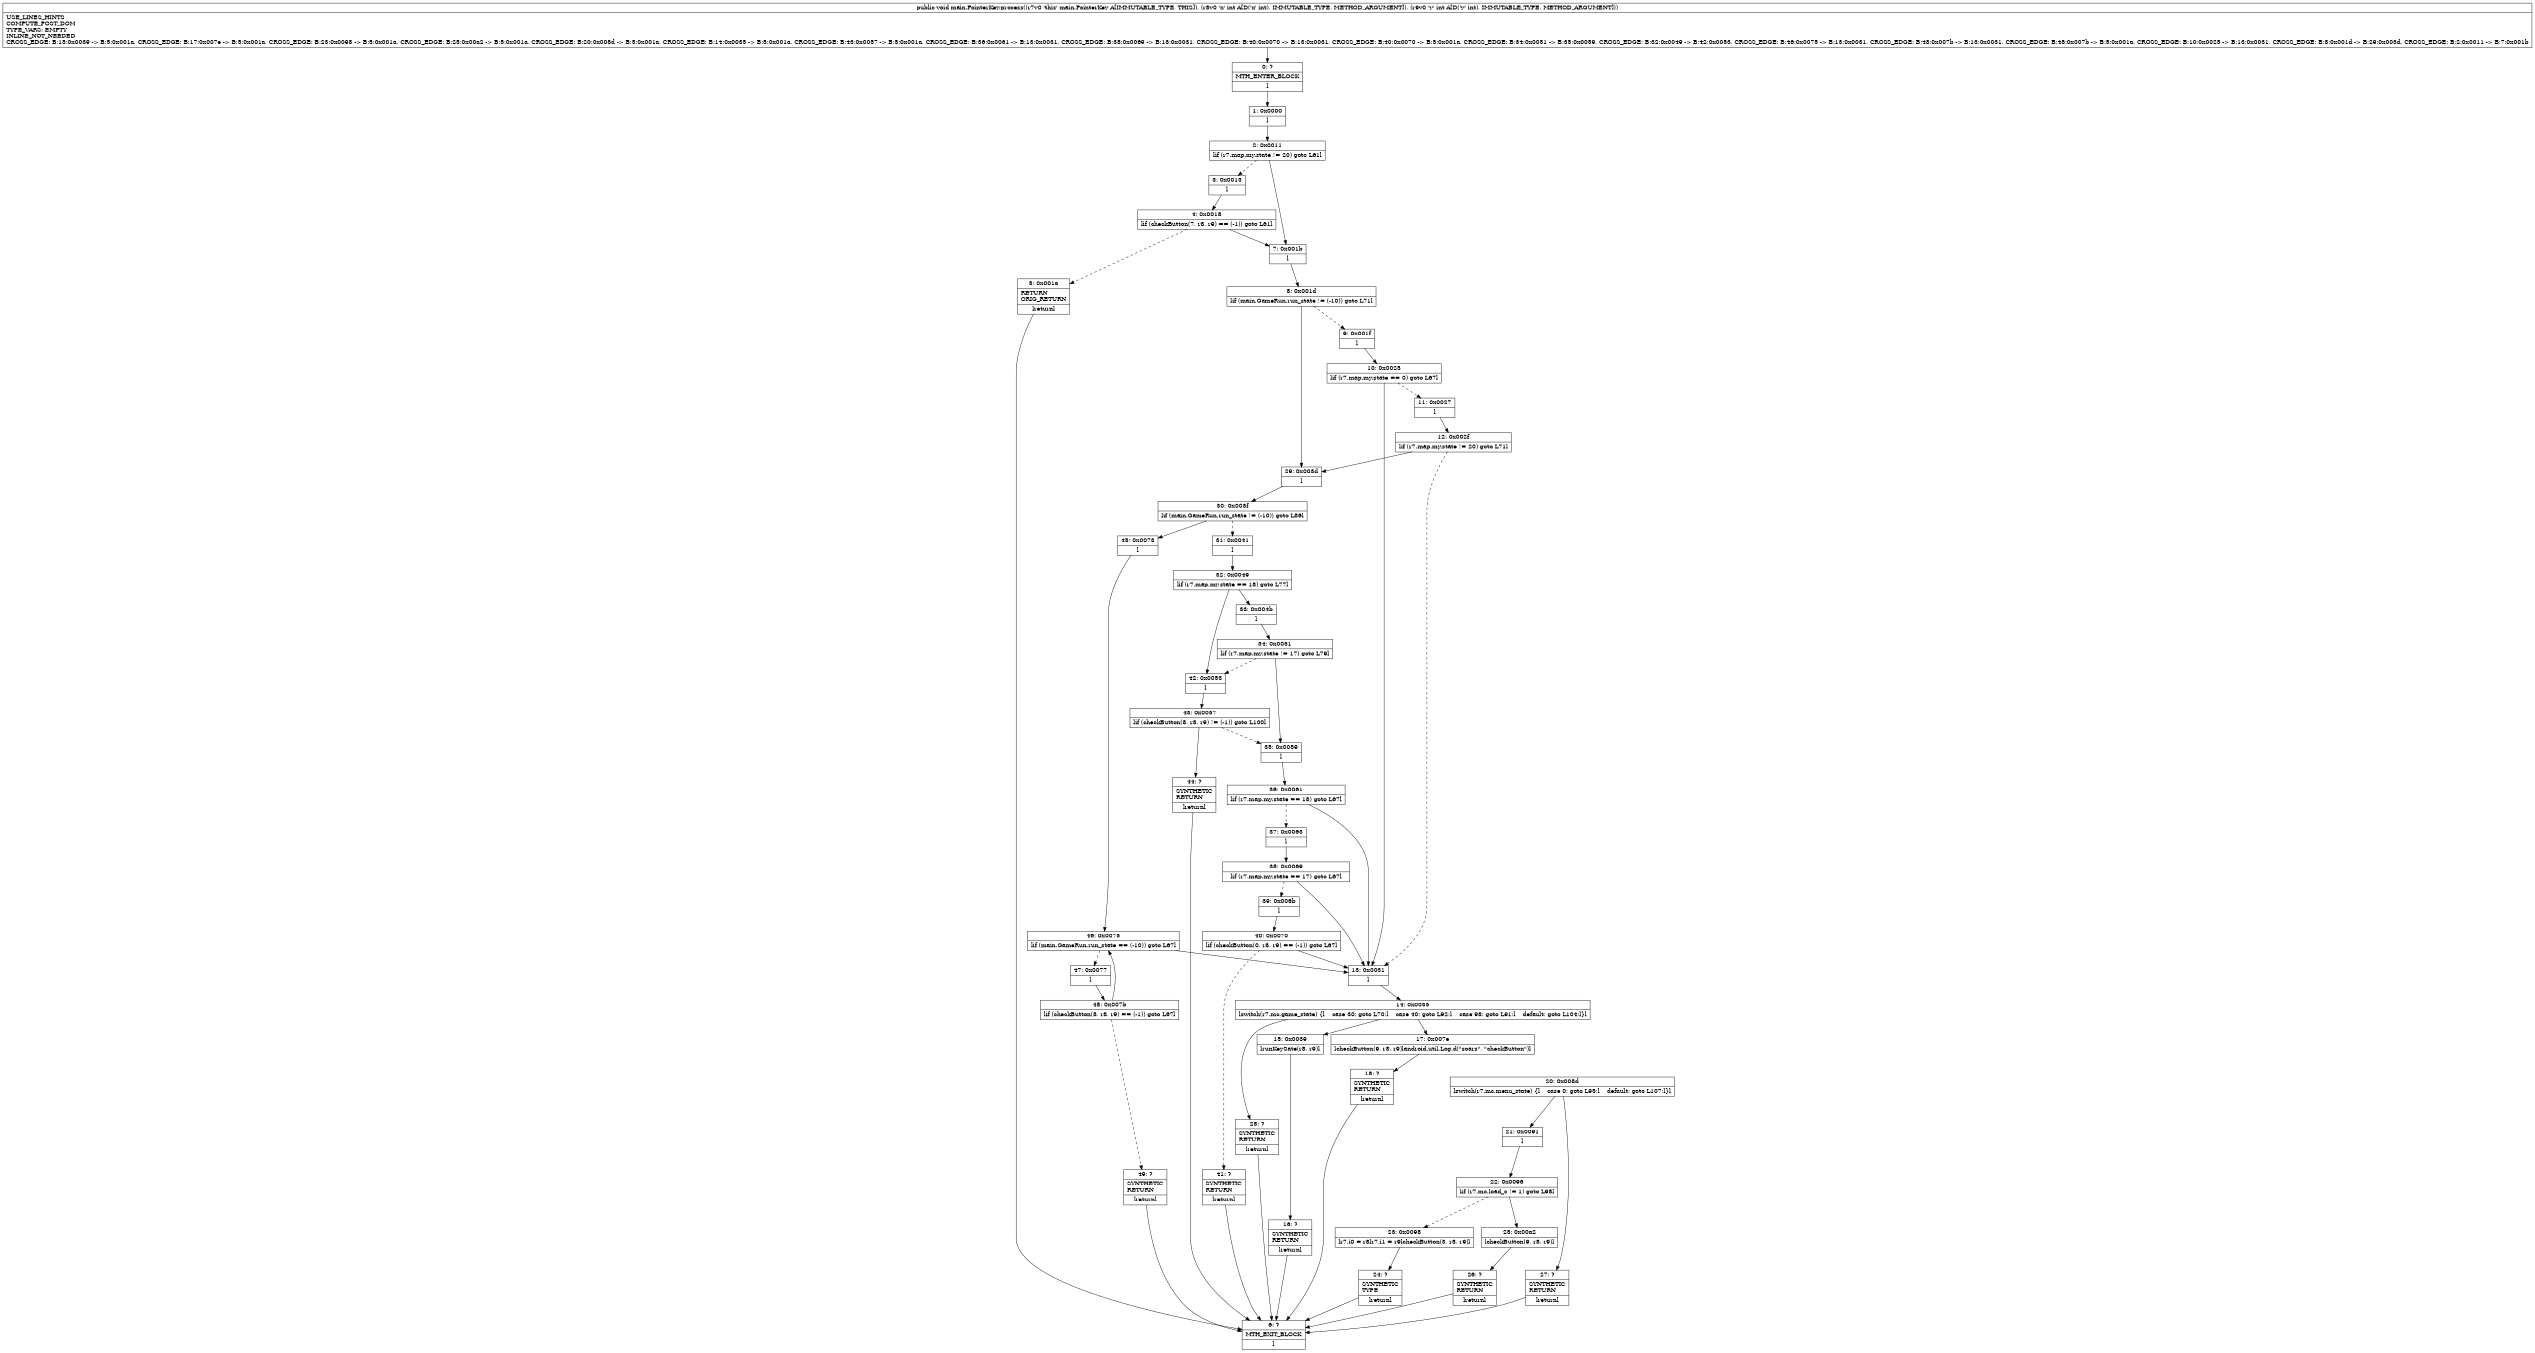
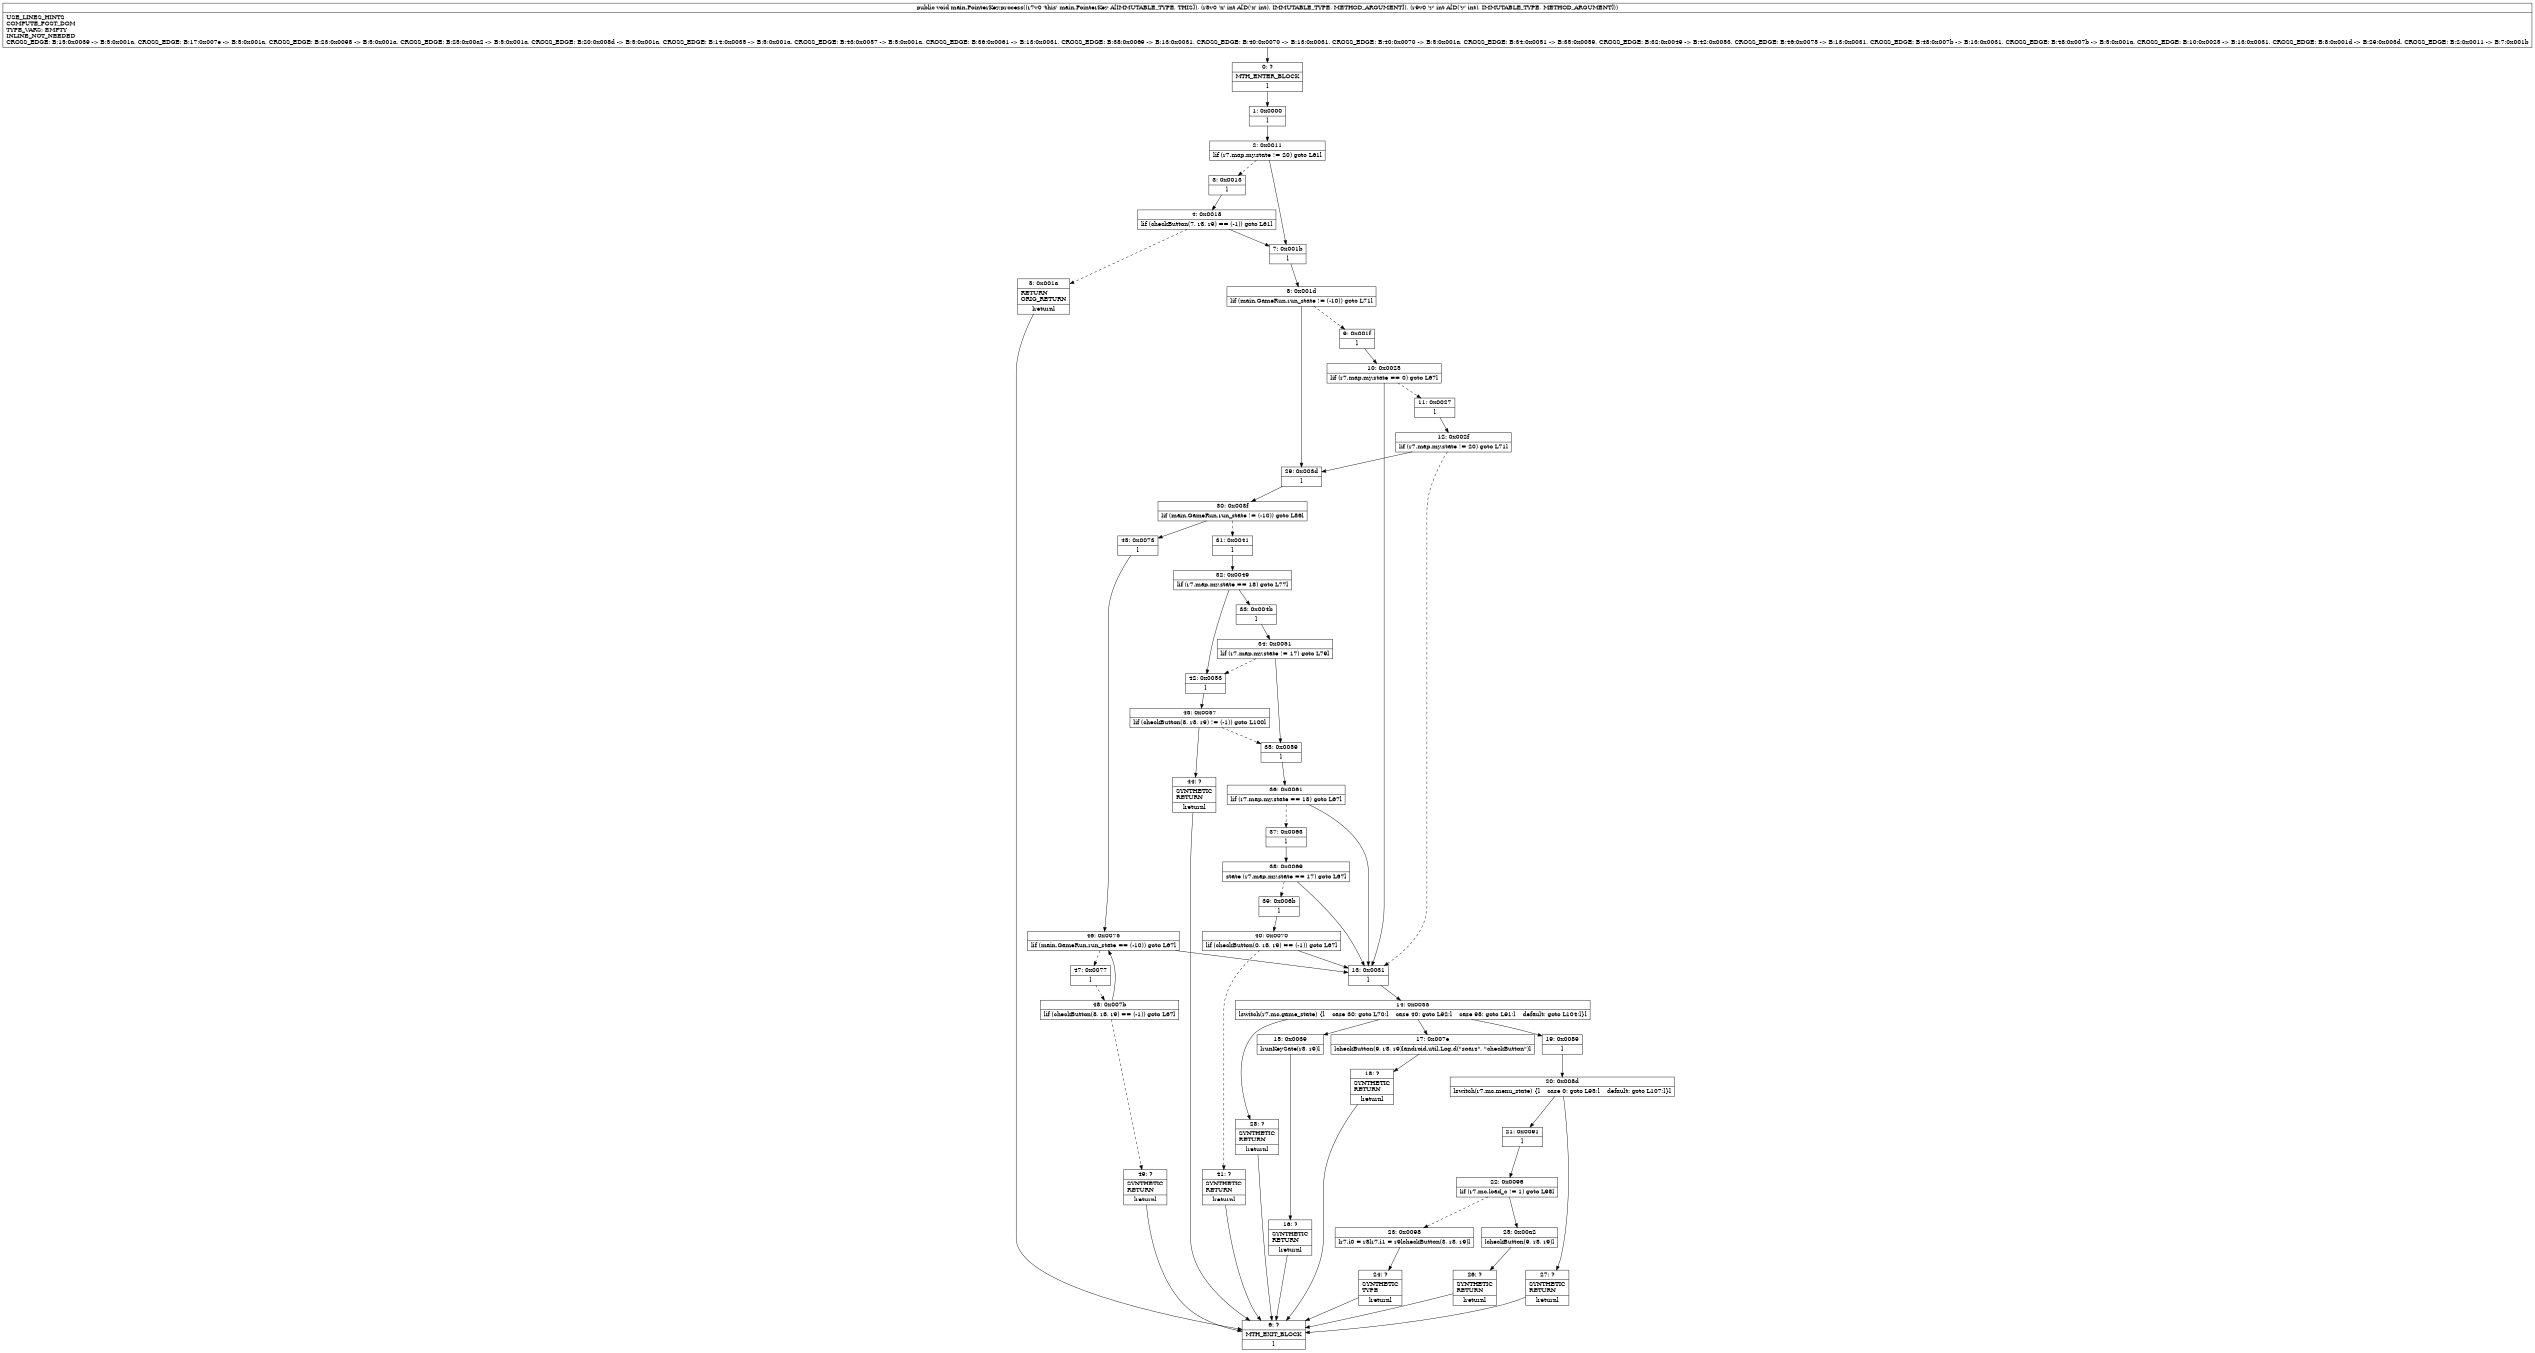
node "38: 0x0069": text "lif (r7.map.my.state == 17) goto L67l" -> "state (r7.map.my.state == 17) goto L67l"
edge "47: 0x0077" -> "48: 0x007b": style solid -> dashed
node "19: 0x0089": added
